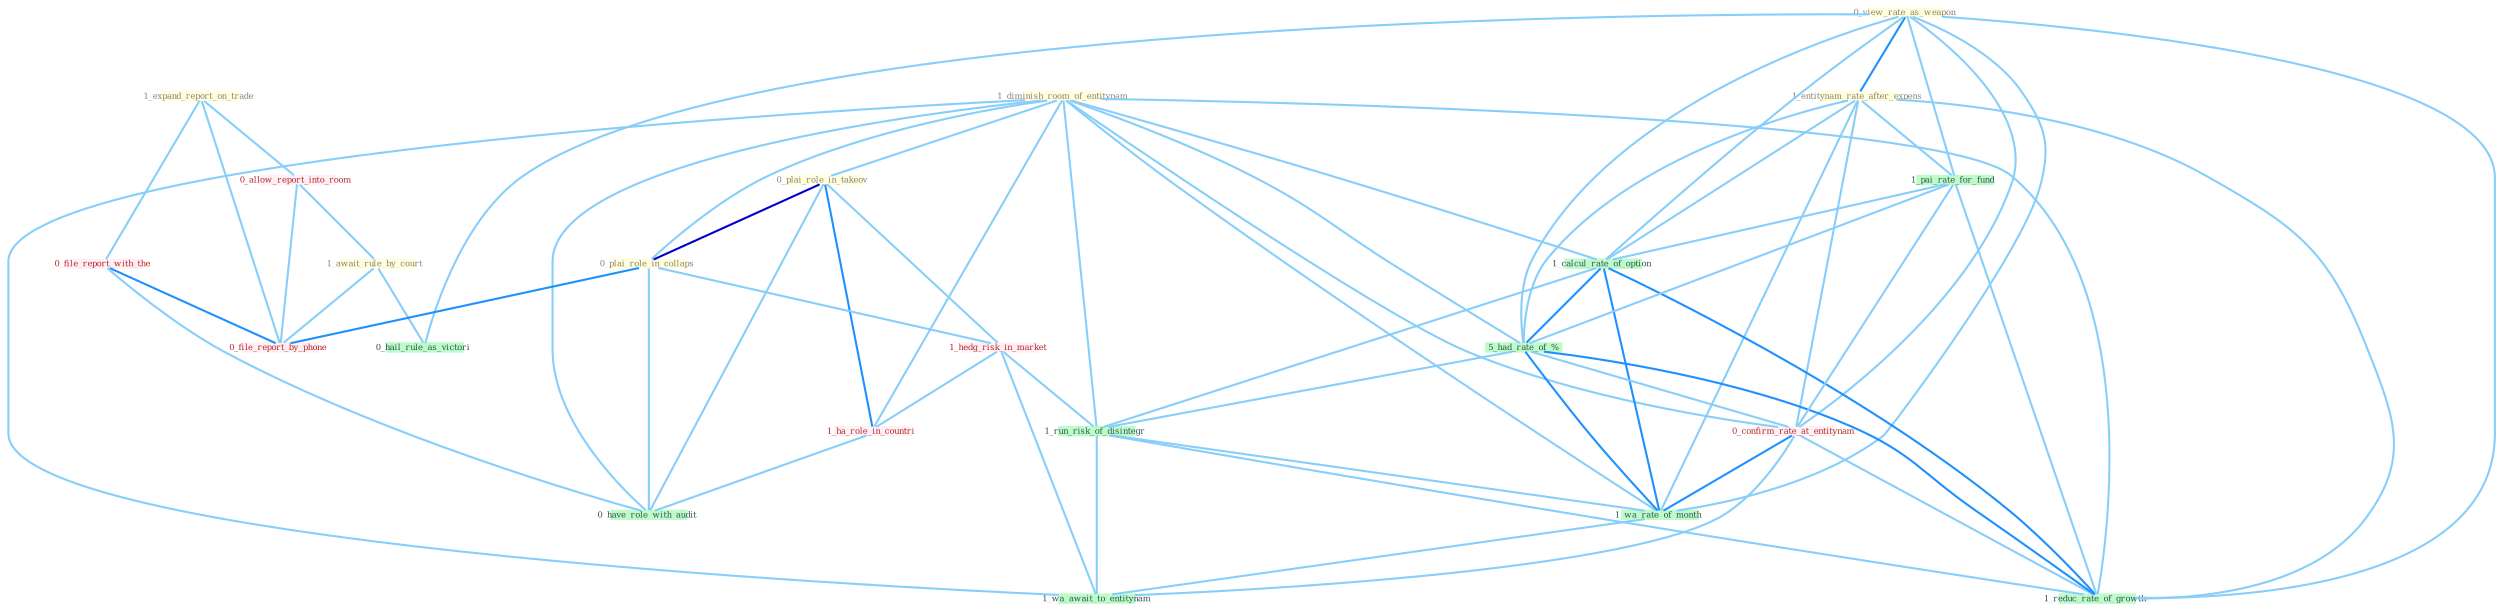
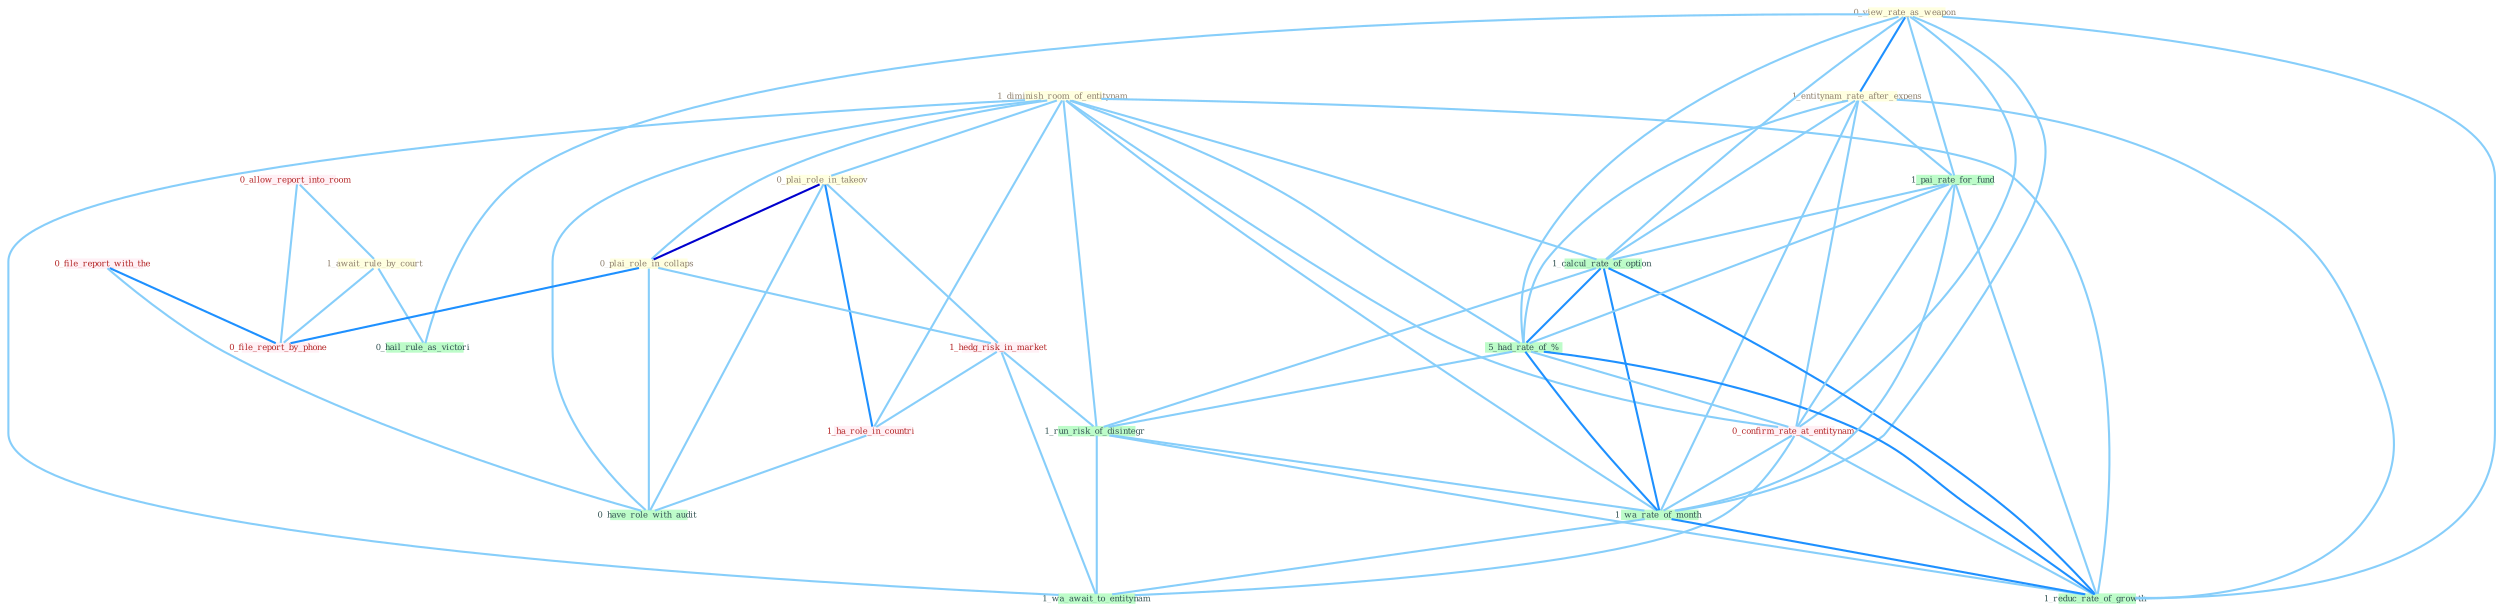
node "1_expand_report_on_trade": removed
edge "1_pai_rate_for_fund" -- "1_wa_rate_of_month": added
edge "0_confirm_rate_at_entitynam" -- "1_wa_rate_of_month": color #1e90ff -> #87cefa
edge "1_wa_rate_of_month" -- "1_reduc_rate_of_growth": added
